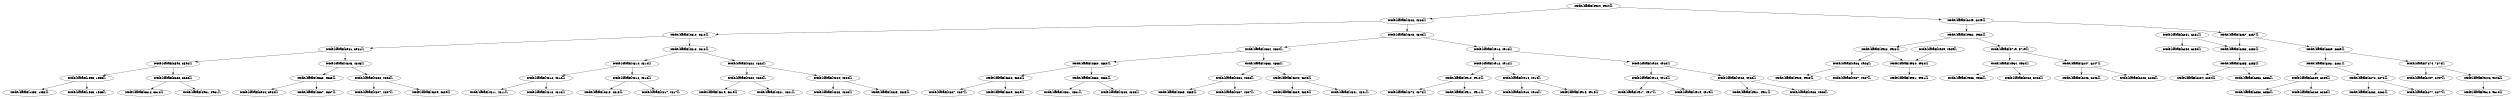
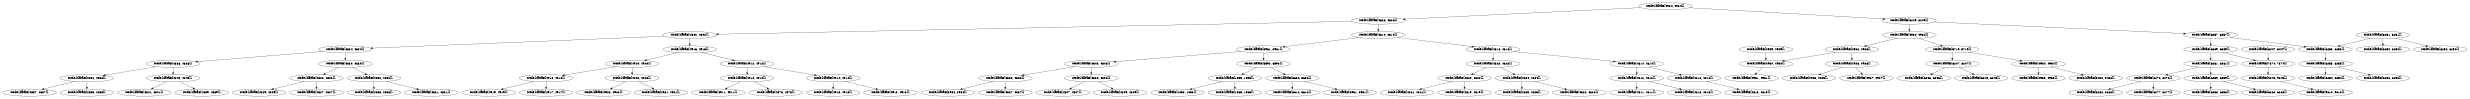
node "Node{data=[6252, 6252]}": added
edge "Node{data=[7374, 7374]}" -> "Node{data=[6447, 6447]}": reversed
node "Node{data=[4817, 4817]}": removed
